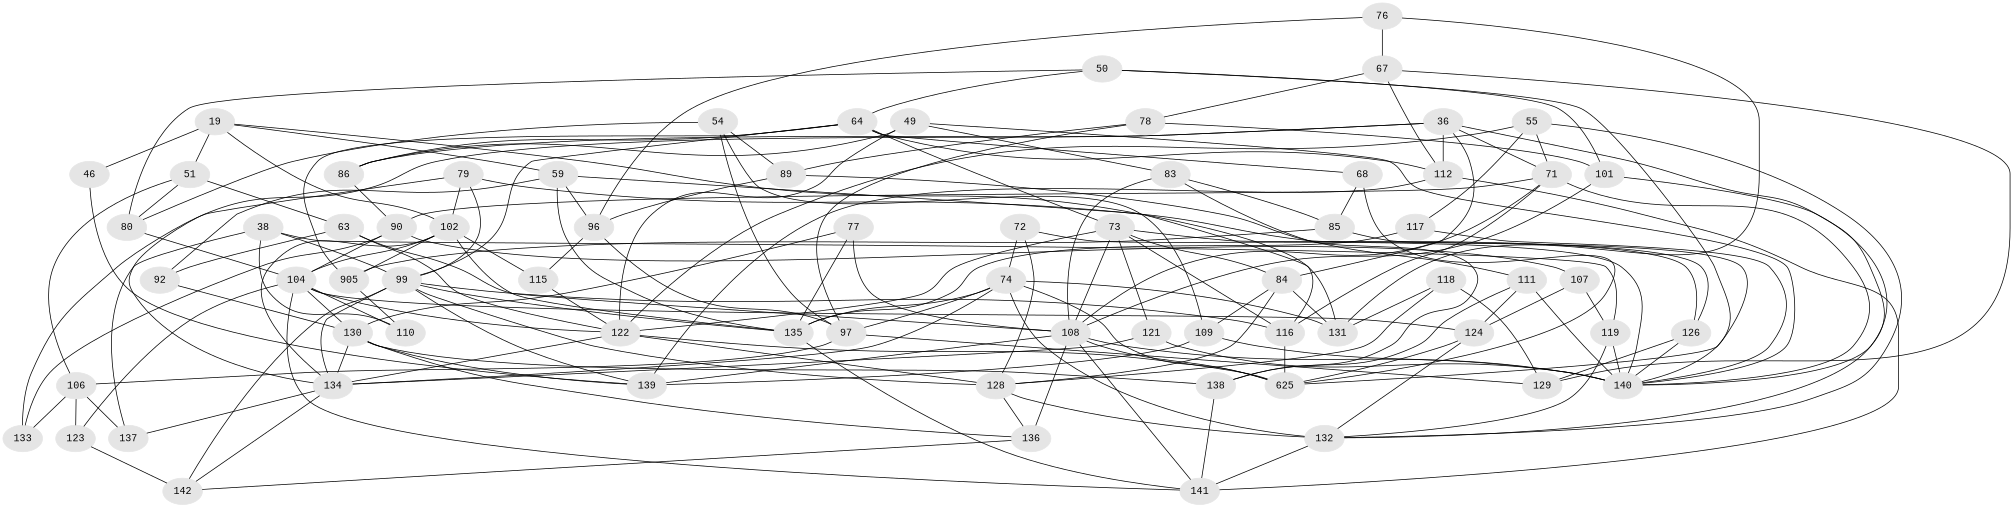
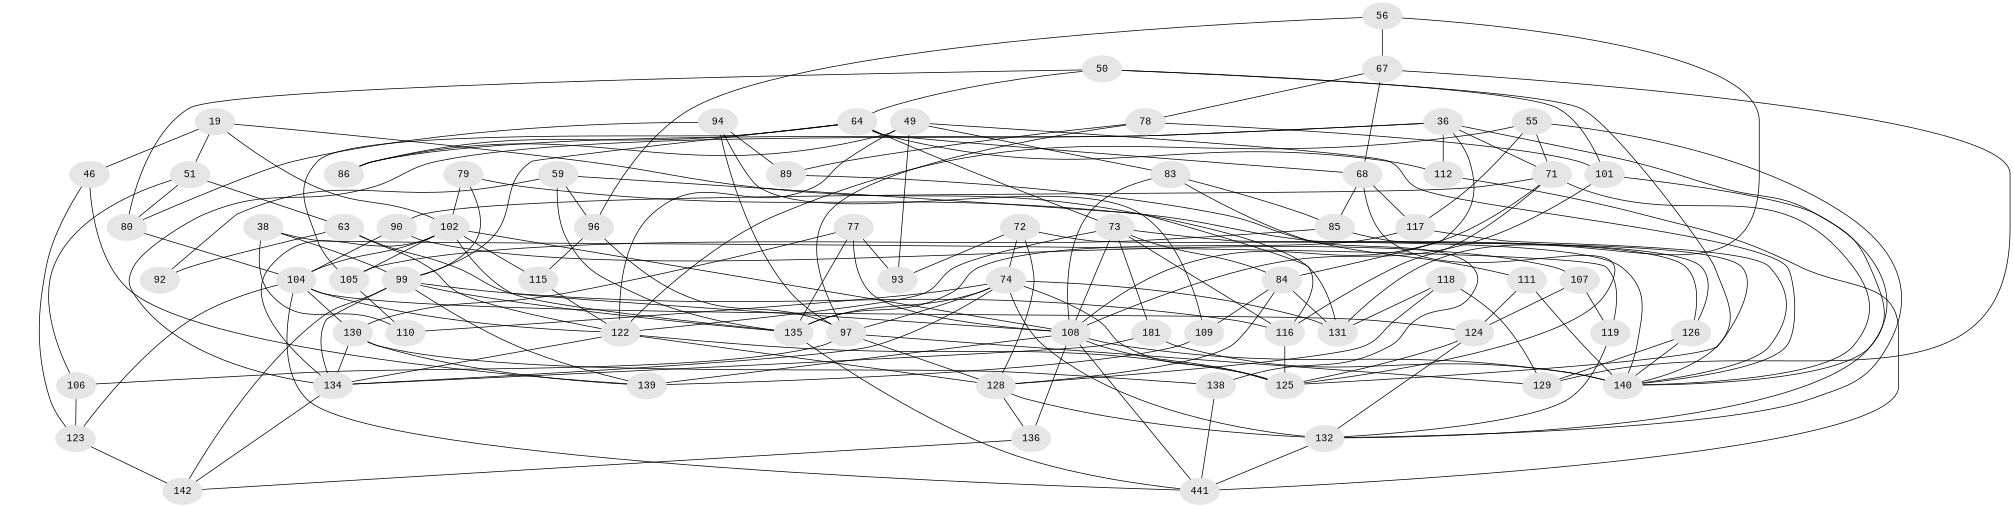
node "76": label "76" -> "56"
edge "67" -- "112": now "67" -- "68"
node "54": label "54" -> "94"
edge "19" -- "59": removed
edge "112" -- "139": removed
edge "86" -- "90": removed
edge "68" -- "117": added
edge "89" -- "96": removed
node "905": label "905" -> "105"
edge "102" -- "108": added
node "93": added
edge "46" -- "123": added
edge "92" -- "130": removed
edge "104" -- "110": now "74" -- "110"
node "121": label "121" -> "181"
edge "111" -- "138": removed
edge "119" -- "140": removed
edge "99" -- "128": now "97" -- "128"
edge "109" -- "140": removed
node "625": label "625" -> "125"
edge "130" -- "136": removed
node "133": removed
node "137": removed
node "141": label "141" -> "441"
